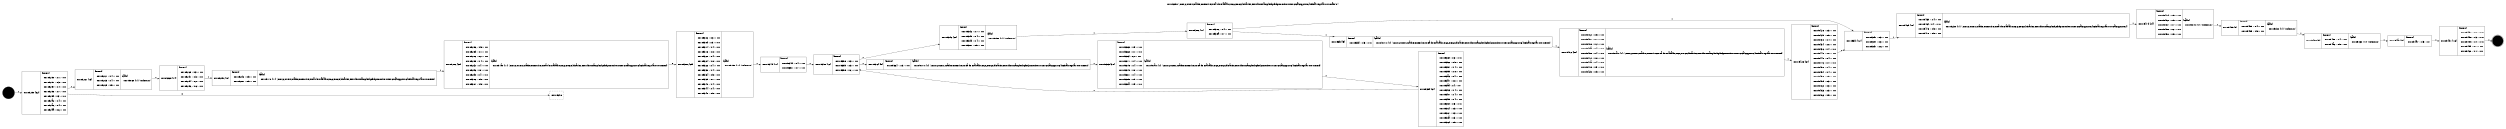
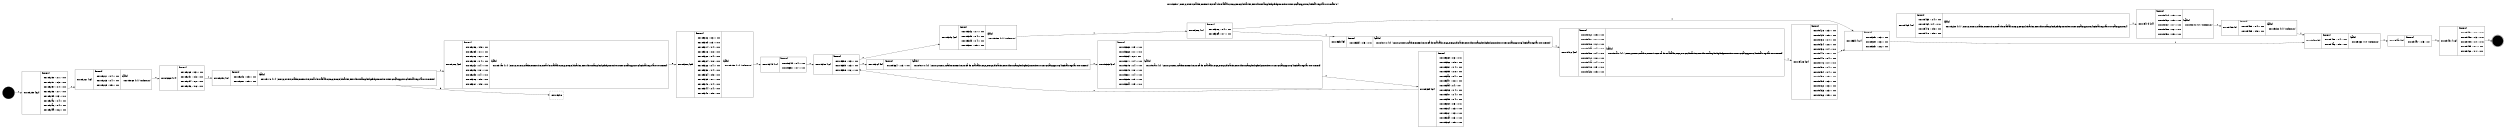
edge "0x1093f1 [12]" -> "0x10946b [18]": now "0x1093f1 [12]" -> "0x10949e [9]"
edge "0x109290 [32]" -> "0x1092b0": now "0x1092dc [10]" -> "0x1092b0"
